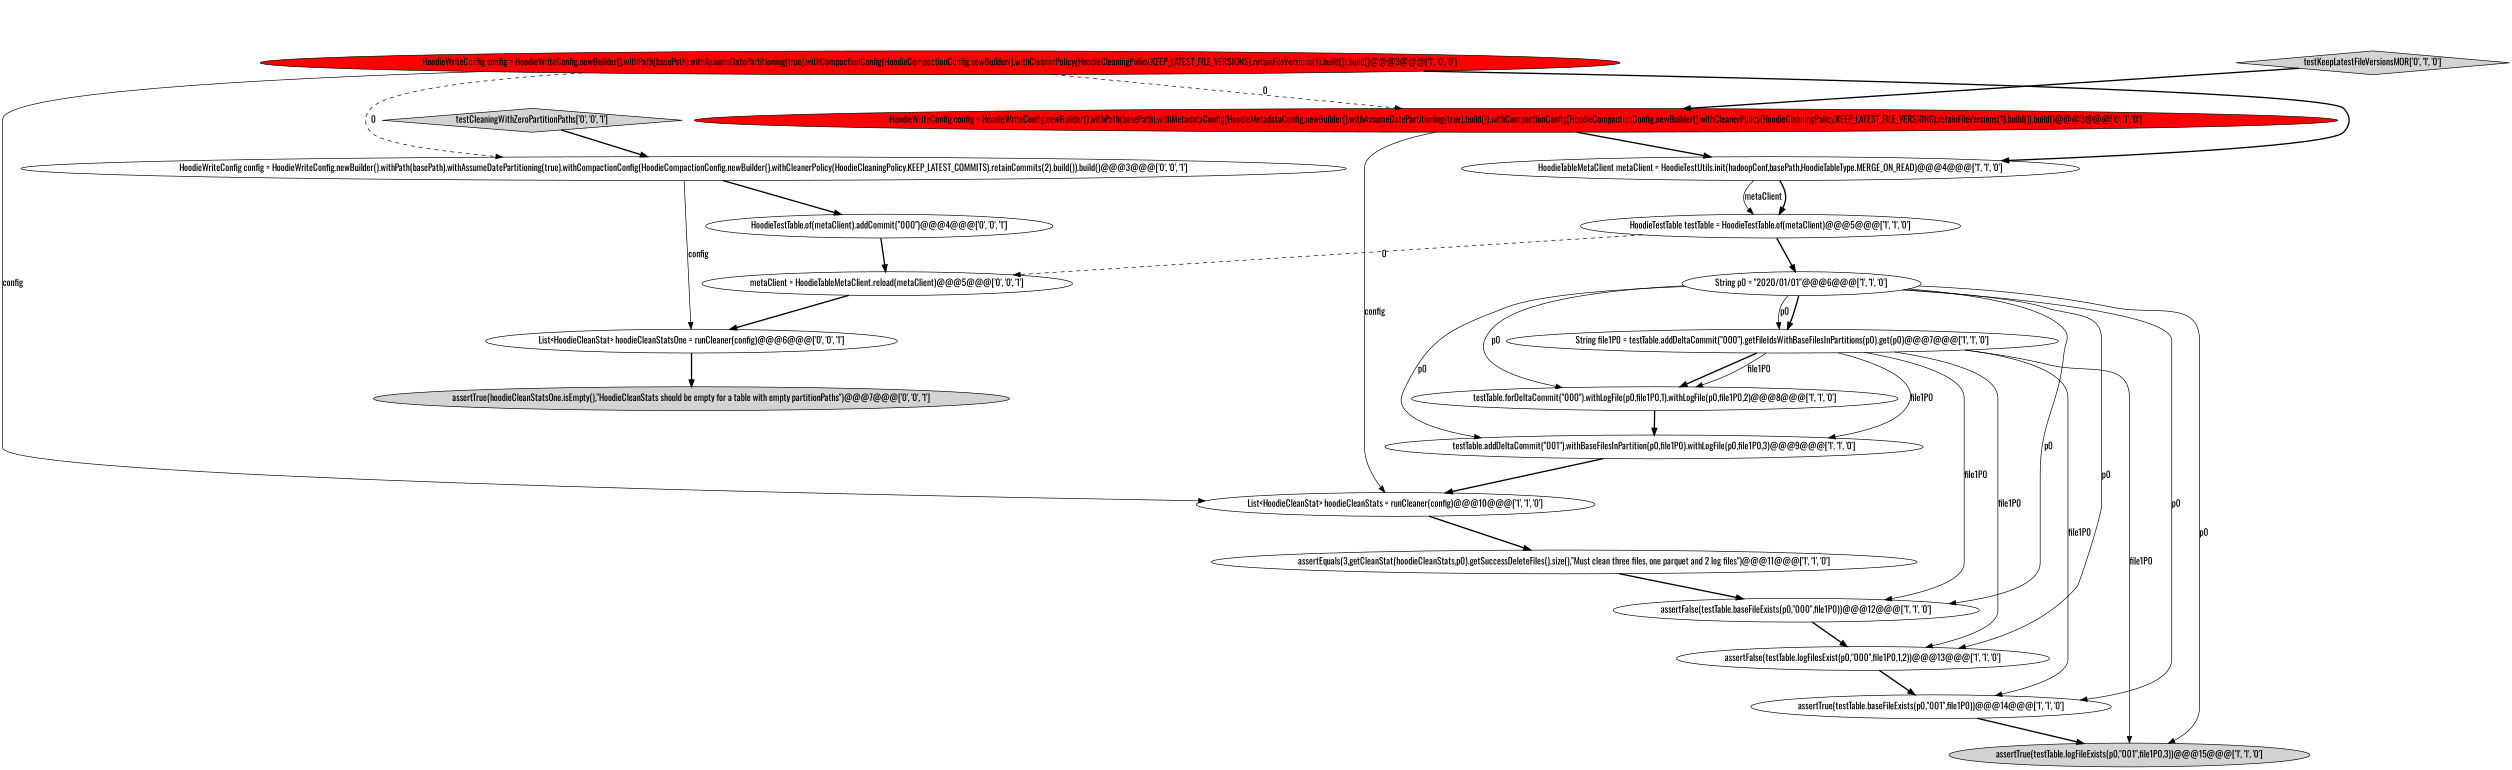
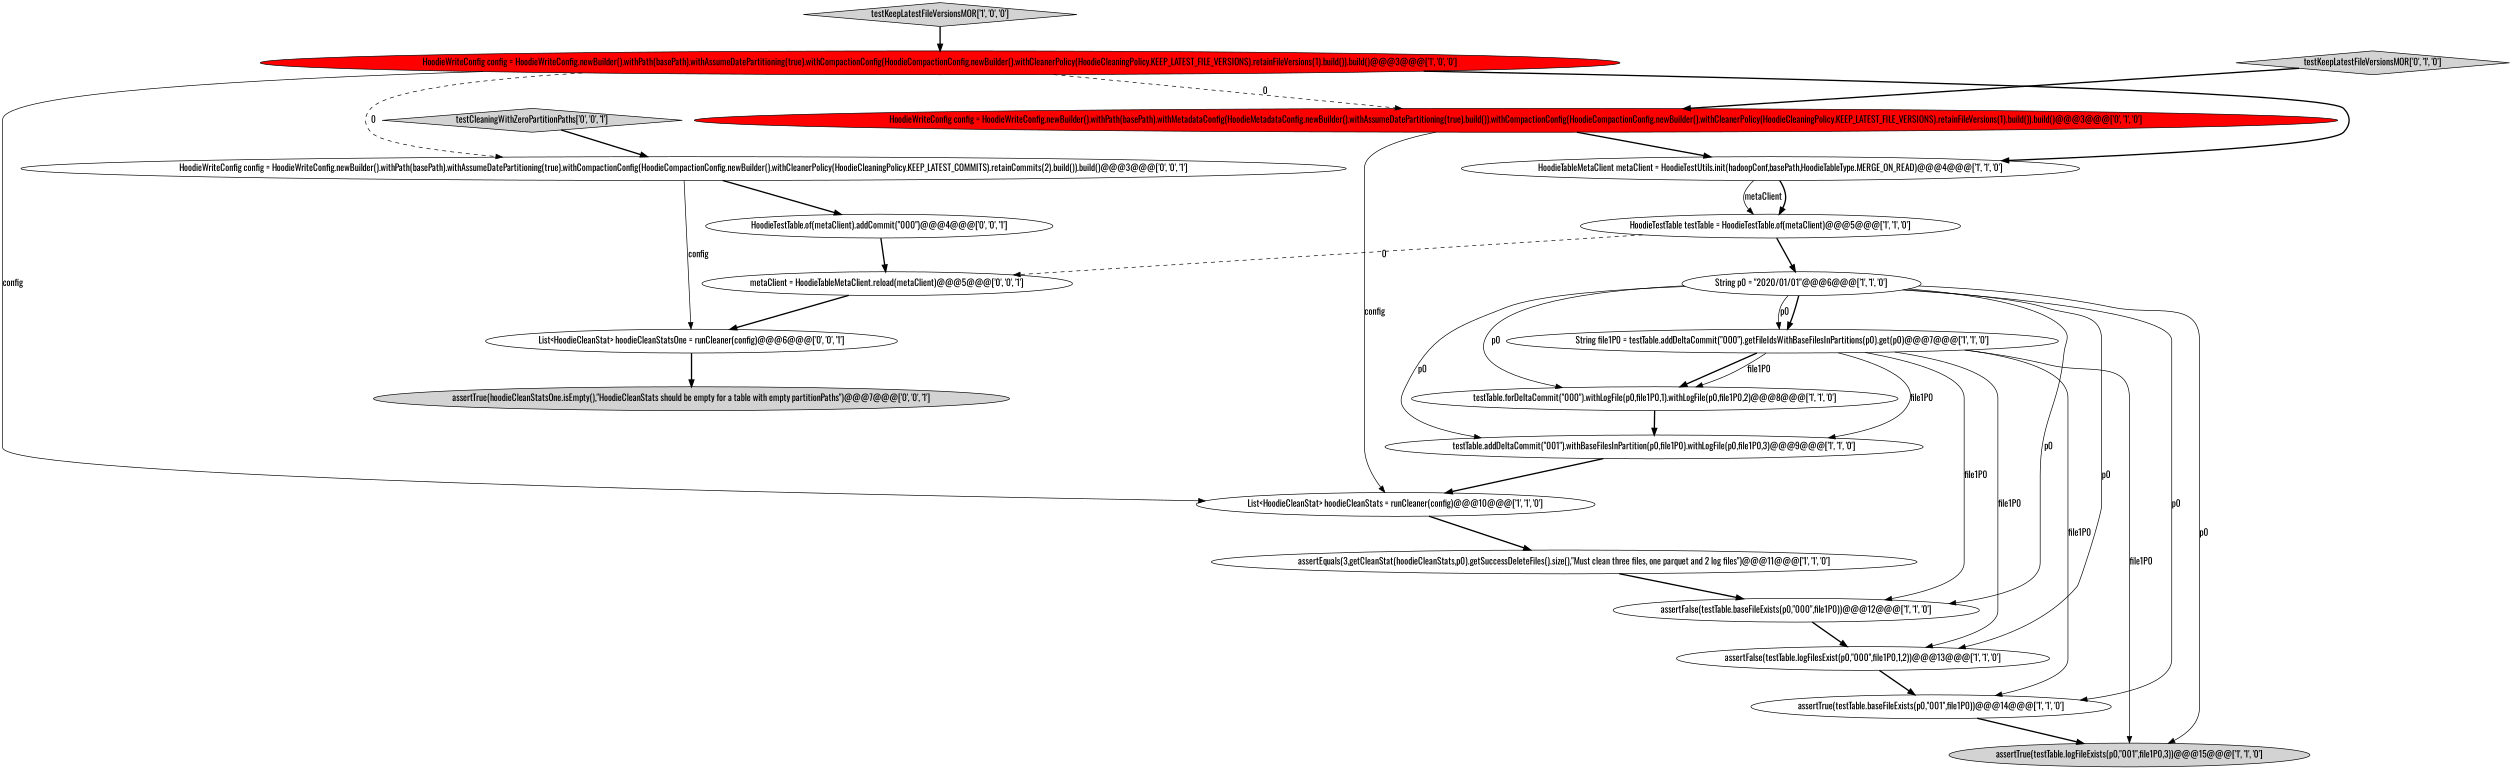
node "testKeepLatestFileVersionsMOR['1', '0', '0']": added
